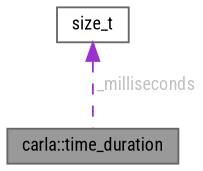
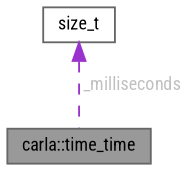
node "carla::time_duration": label "carla::time_duration" -> "carla::time_time"
